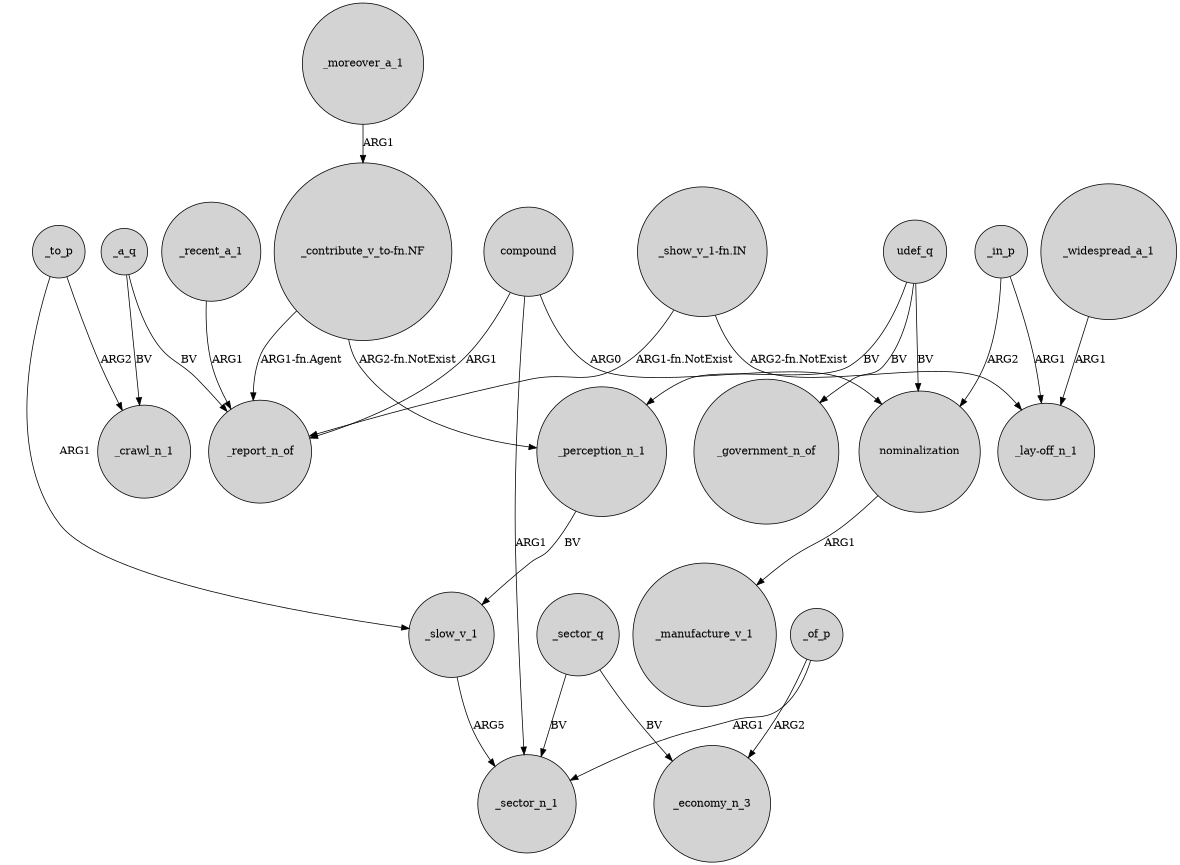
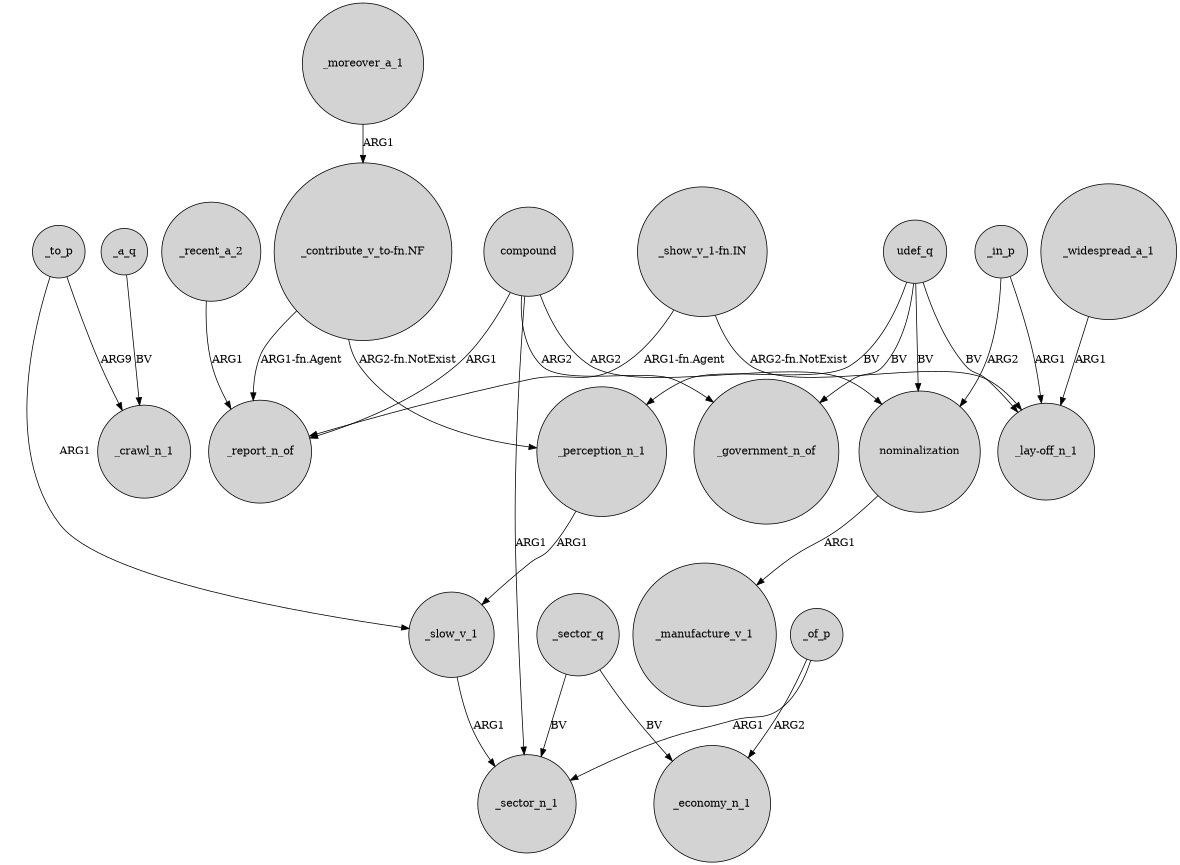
node "_recent_a_1": label "_recent_a_1" -> "_recent_a_2"
edge "_a_q" -> "_report_n_of": removed, label "BV"
edge "udef_q" -> "_lay-off_n_1": added, label "BV"
edge "_to_p" -> "_crawl_n_1": label "ARG2" -> "ARG9"
edge "compound" -> "nominalization": label "ARG0" -> "ARG2"
edge "_show_v_1-fn.IN" -> "_report_n_of": label "ARG1-fn.NotExist" -> "ARG1-fn.Agent"
edge "compound" -> "_government_n_of": added, label "ARG2"
edge "_perception_n_1" -> "_slow_v_1": label "BV" -> "ARG1"
edge "_slow_v_1" -> "_sector_n_1": label "ARG5" -> "ARG1"
node "_economy_n_3": label "_economy_n_3" -> "_economy_n_1"
